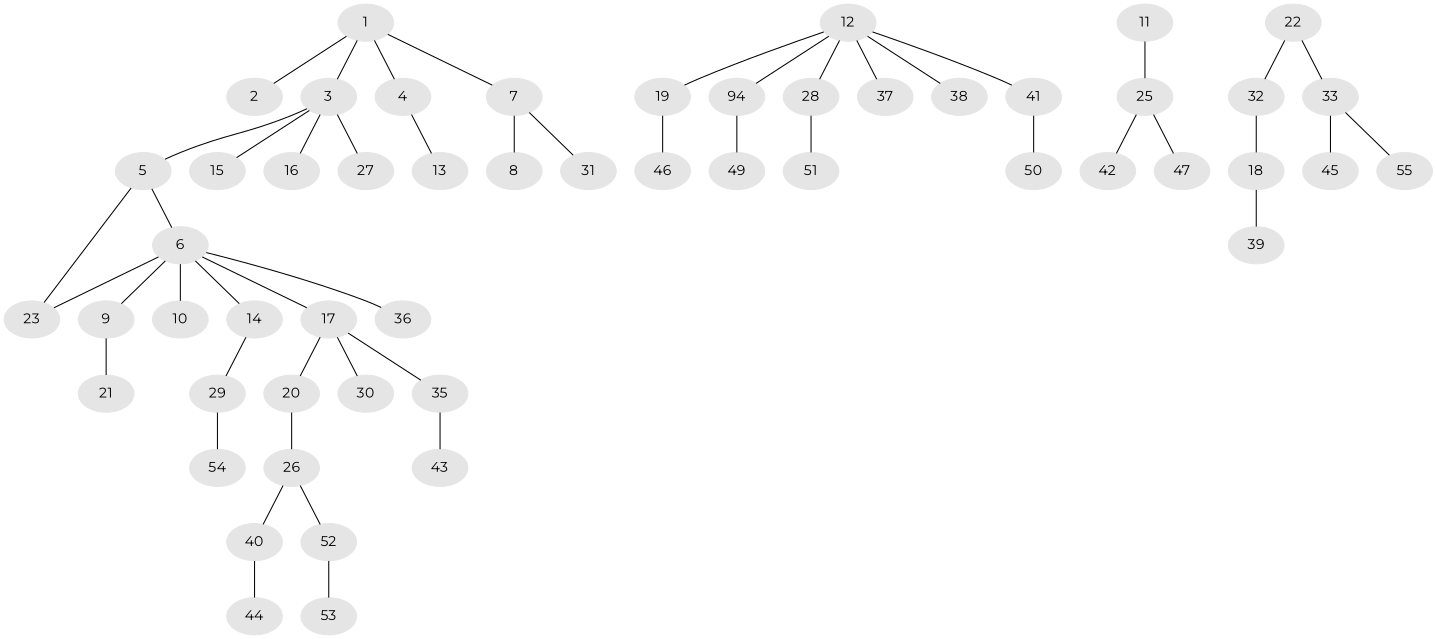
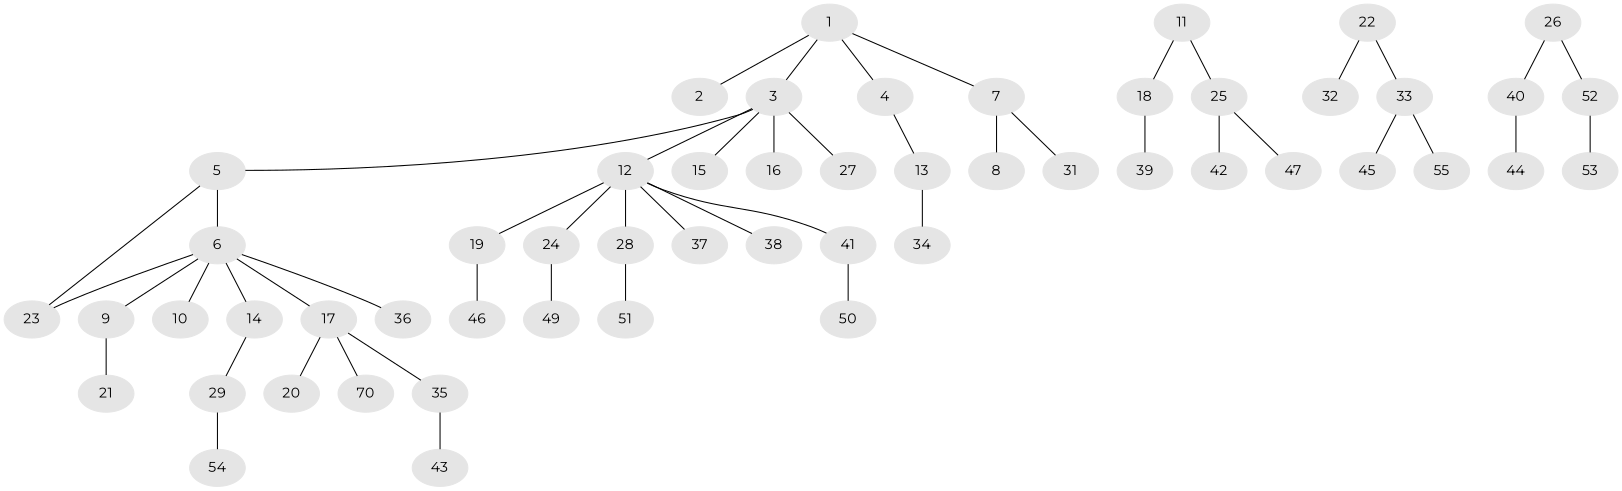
node "94": label "94" -> "24"
edge "3" -- "12": added
edge "32" -- "18": now "11" -- "18"
node "34": added
node "30": label "30" -> "70"
edge "20" -- "26": removed
